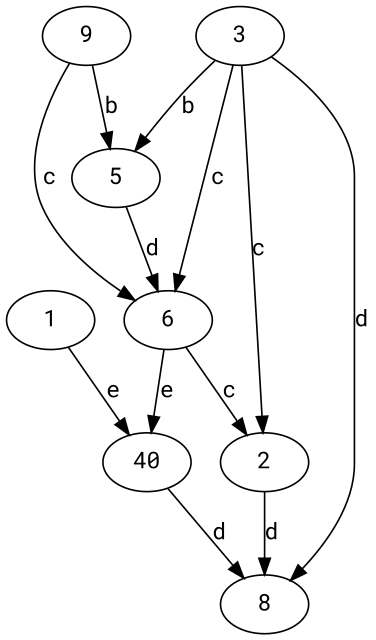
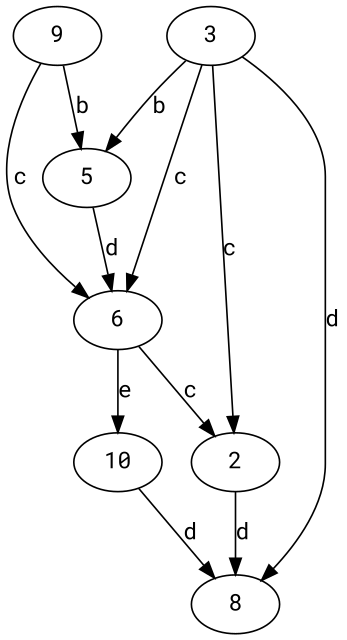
node "1": removed
node "40": label "40" -> "10"
